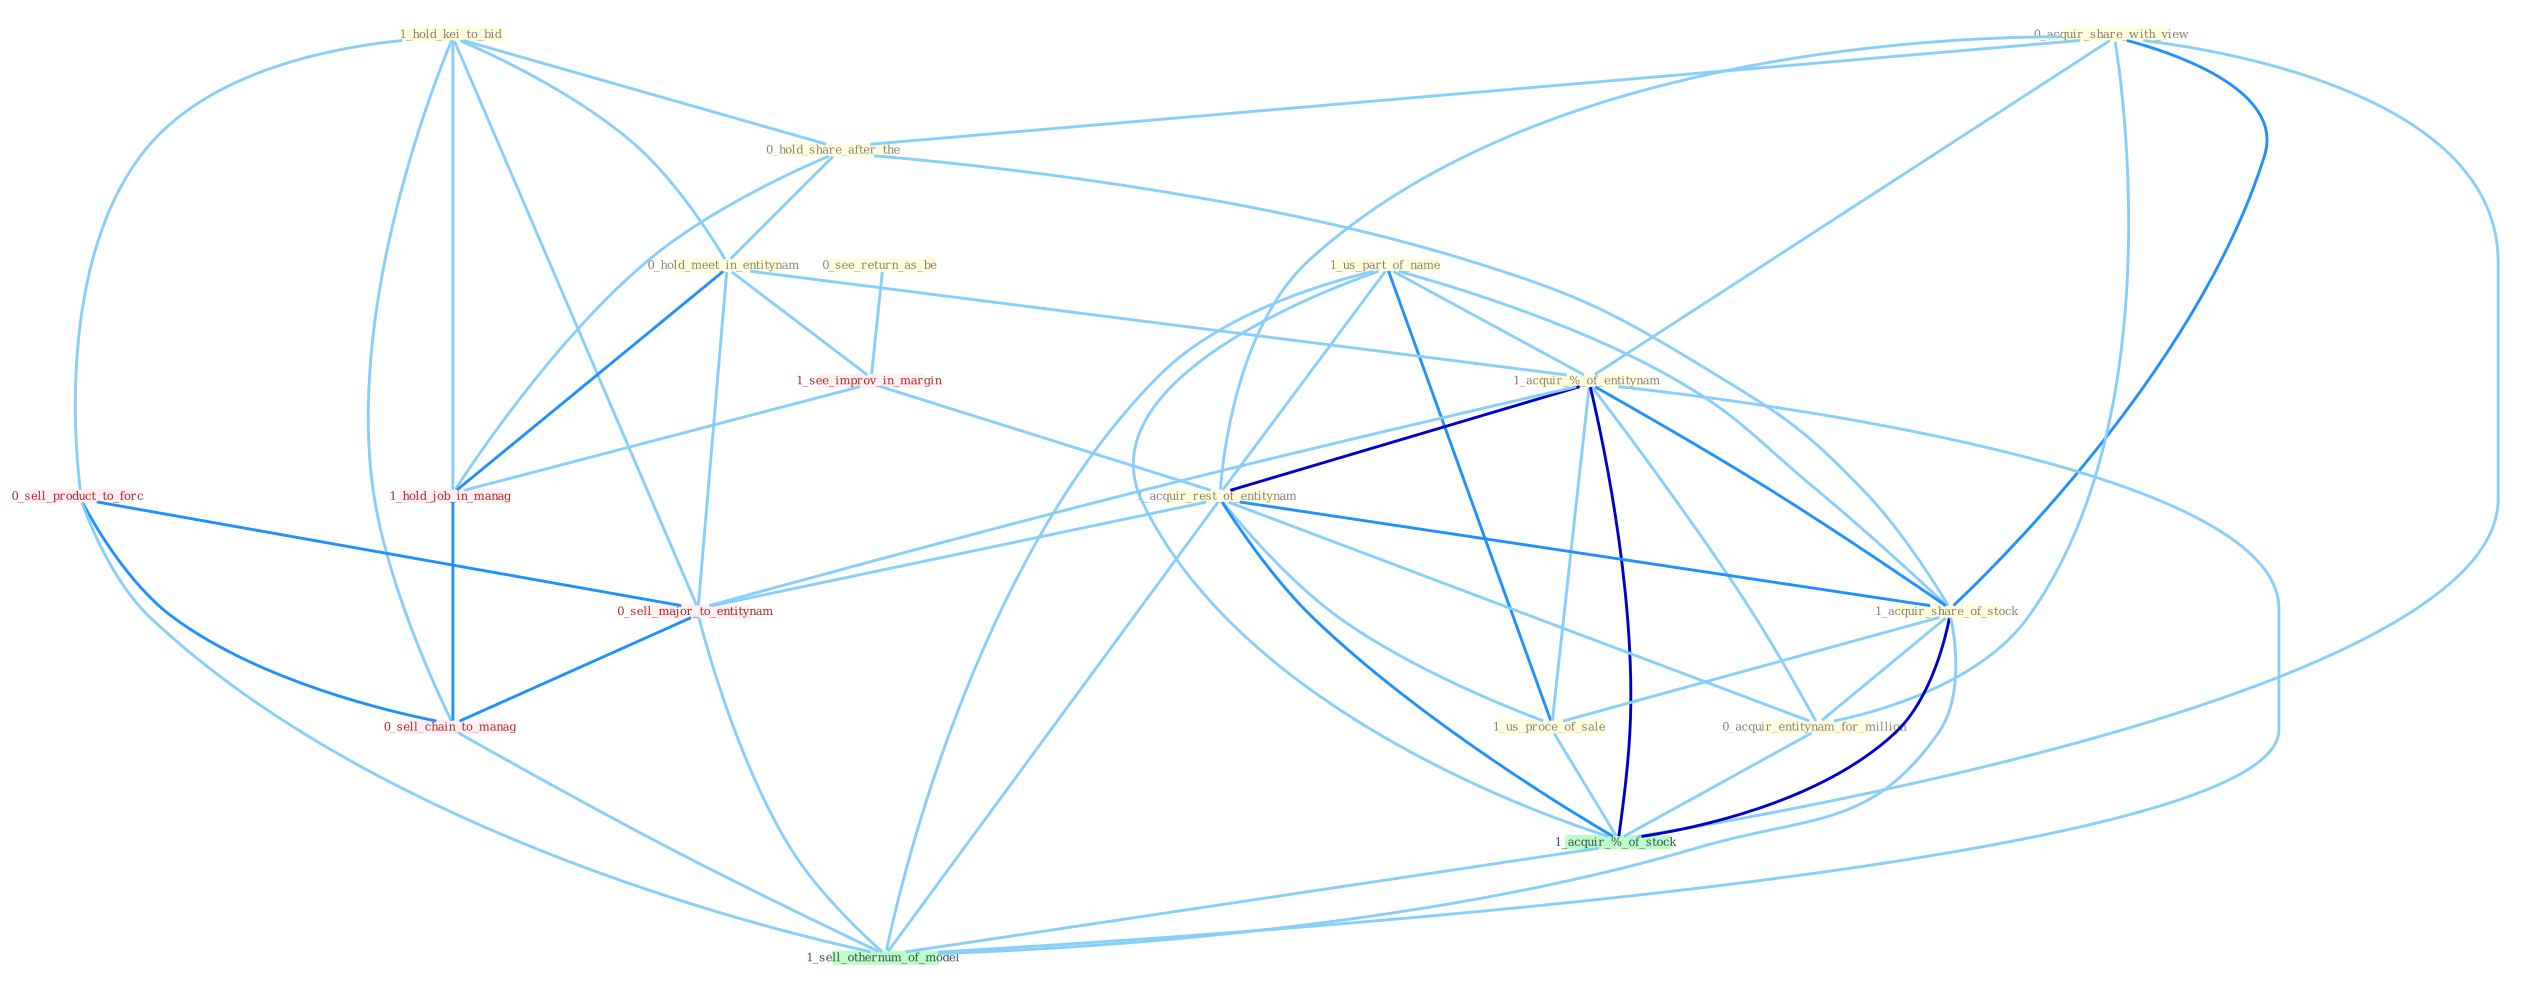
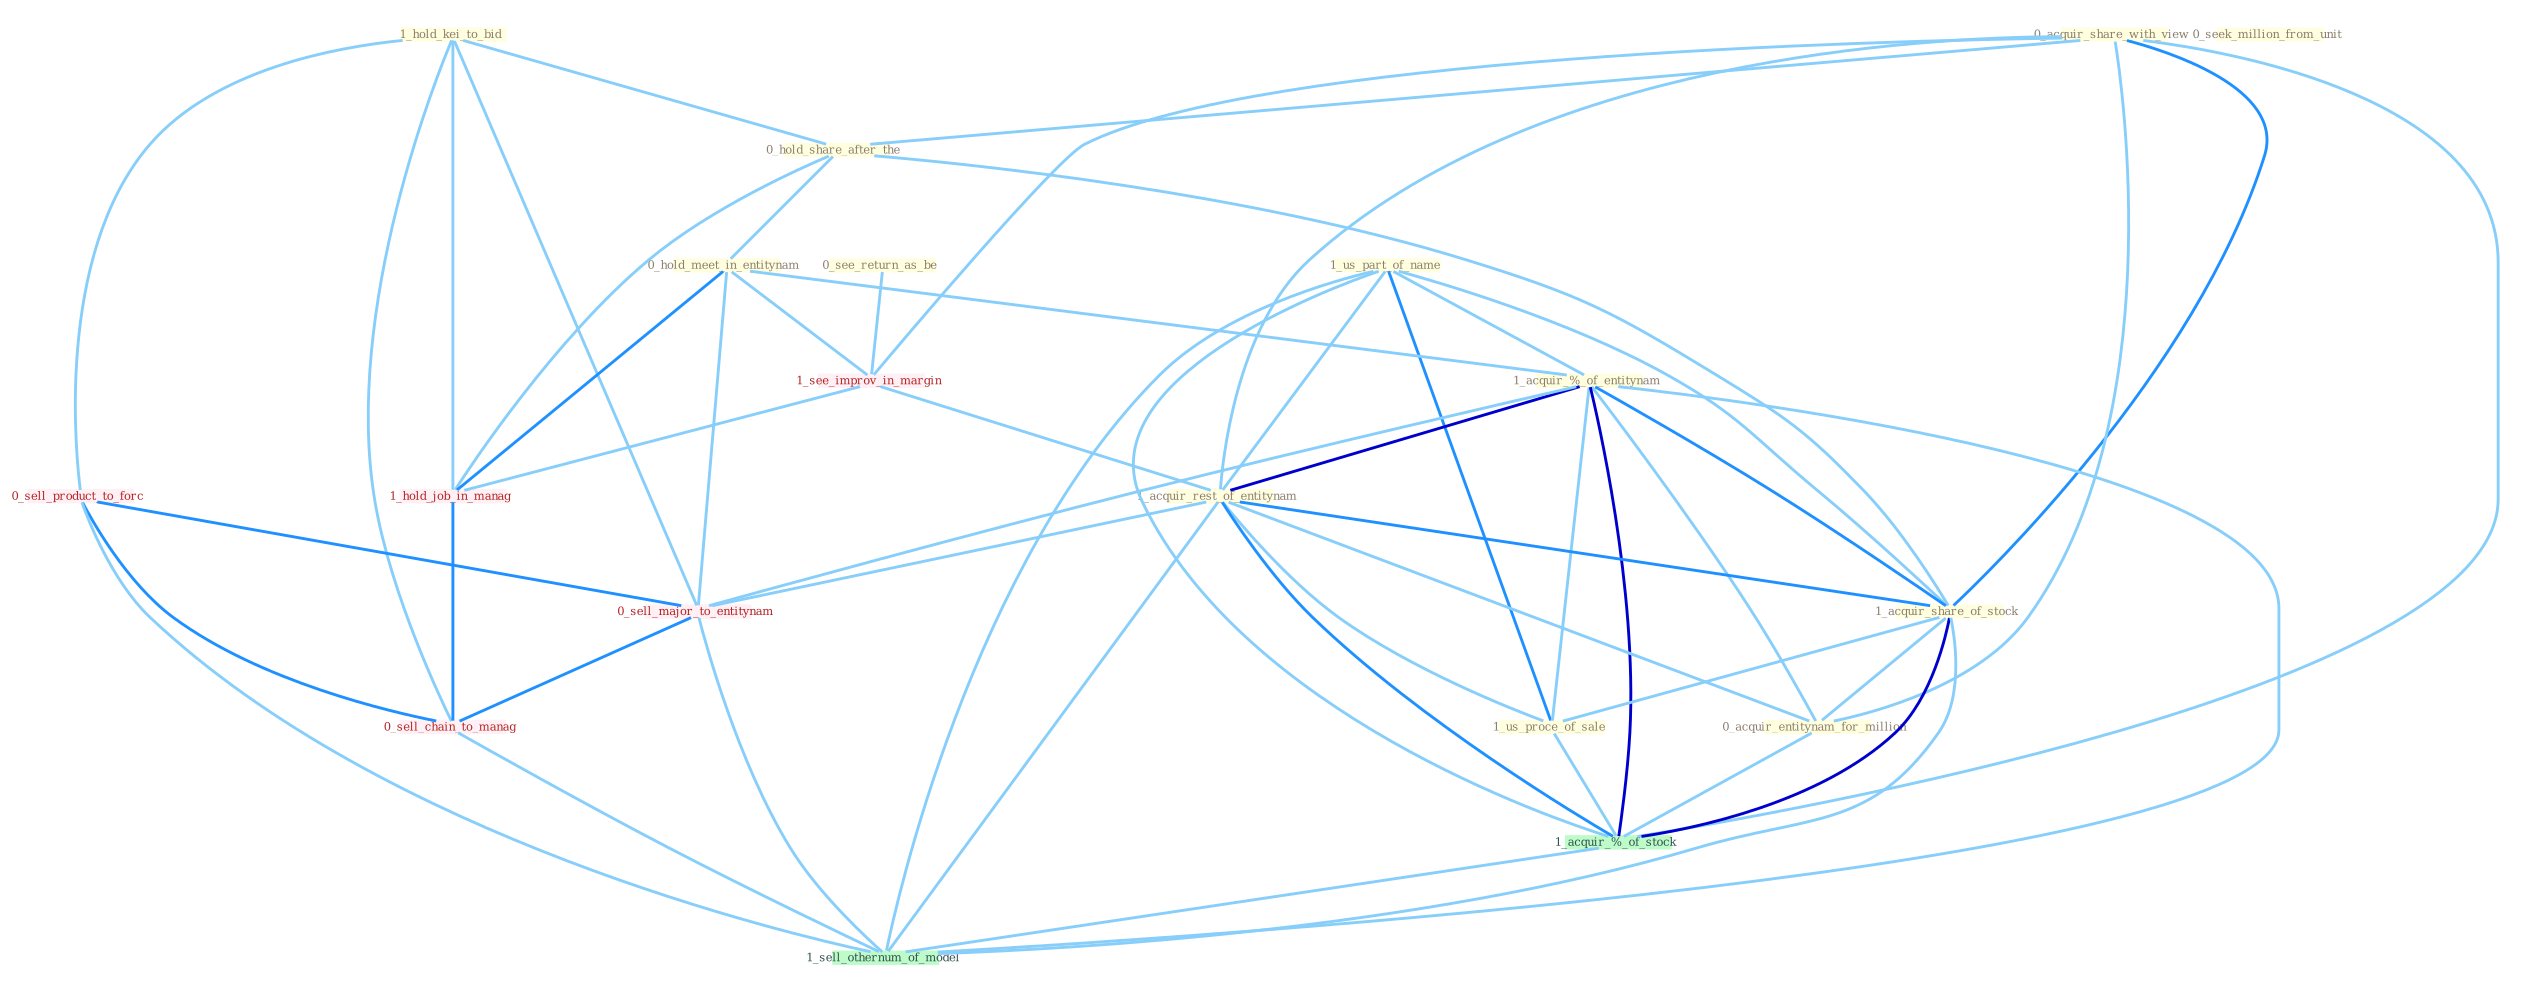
node "0_seek_million_from_unit": added
edge "1_hold_kei_to_bid" -- "0_hold_meet_in_entitynam": removed
edge "0_acquir_share_with_view" -- "1_acquir_%_of_entitynam": now "0_acquir_share_with_view" -- "1_see_improv_in_margin"
